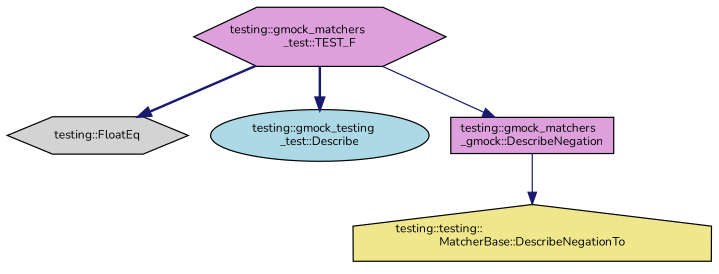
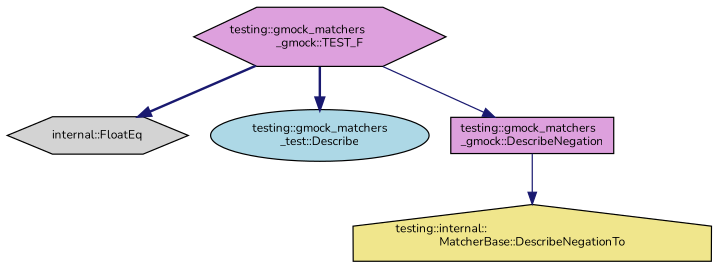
node "testing::gmock_matchers _test::TEST_F": label "testing::gmock_matchers _test::TEST_F" -> "testing::gmock_matchers _gmock::TEST_F"
node "testing::FloatEq": label "testing::FloatEq" -> "internal::FloatEq"
node "testing::gmock_testing _test::Describe": label "testing::gmock_testing _test::Describe" -> "testing::gmock_matchers _test::Describe"
node "testing::testing:: MatcherBase::DescribeNegationTo": label "testing::testing:: MatcherBase::DescribeNegationTo" -> "testing::internal:: MatcherBase::DescribeNegationTo"
